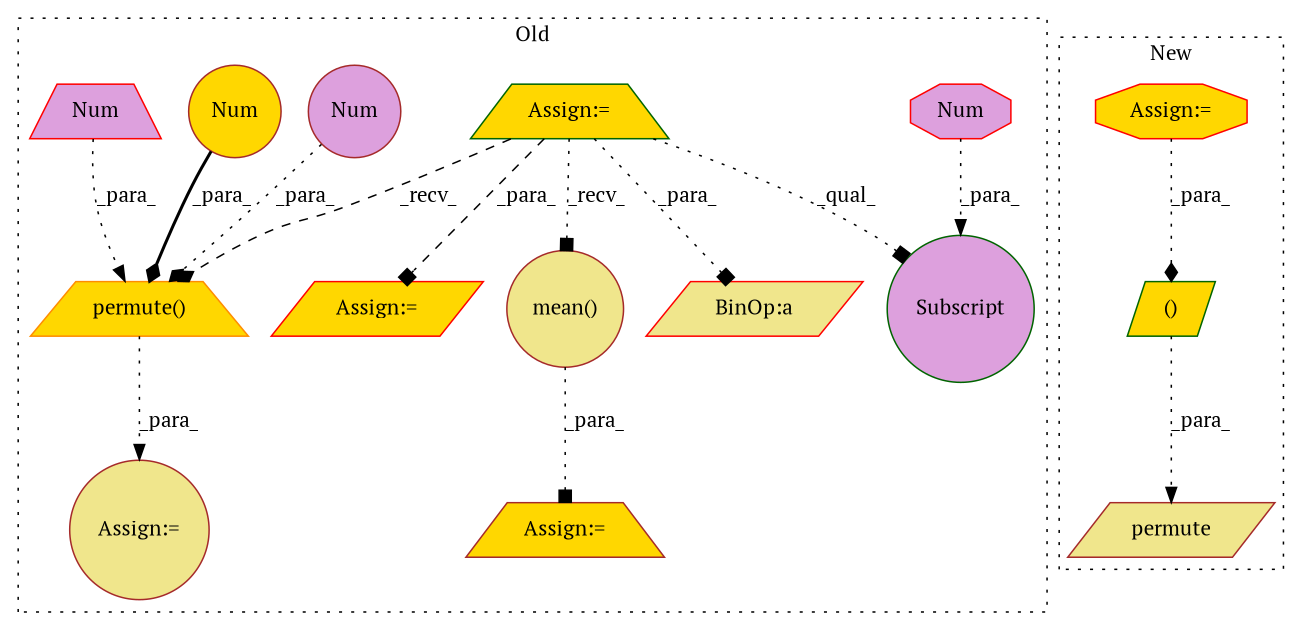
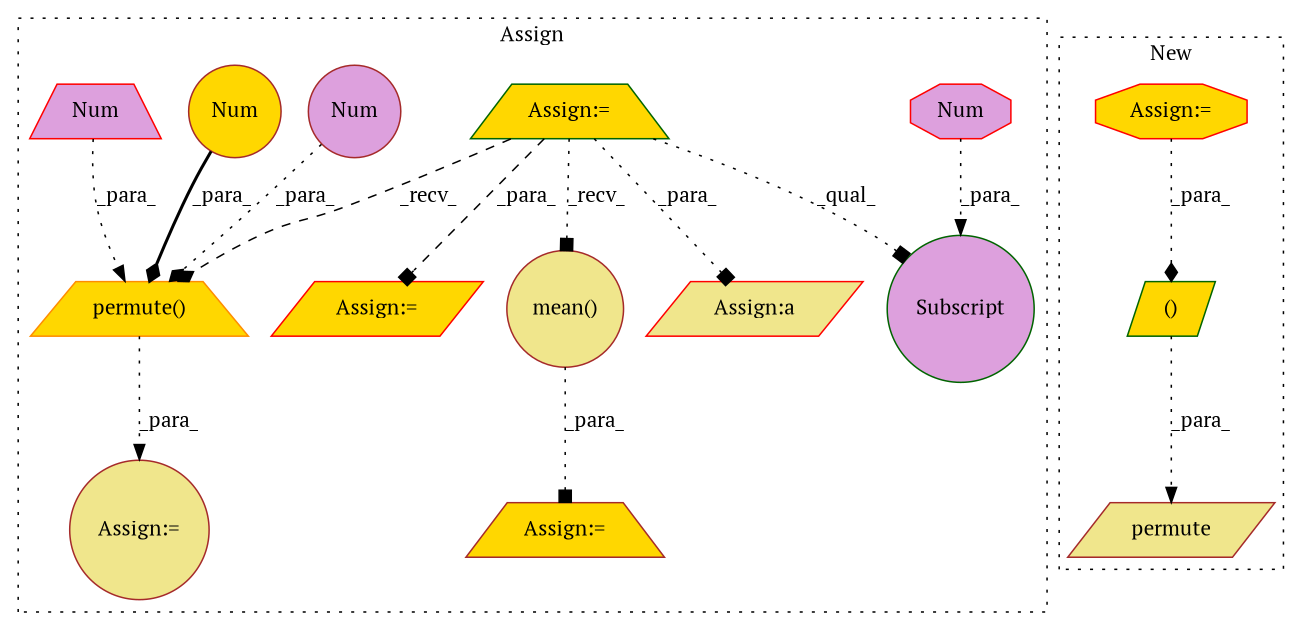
cluster "Old": label "Old" -> "Assign"
node "BinOp:a": label "BinOp:a" -> "Assign:a"
